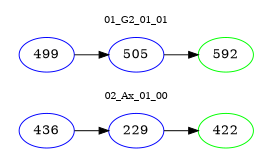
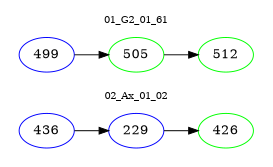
cluster "01_G2_01_01": label "01_G2_01_01" -> "01_G2_01_61"
node "505": color blue -> green
node "592": label "592" -> "512"
cluster "02_Ax_01_00": label "02_Ax_01_00" -> "02_Ax_01_02"
node "422": label "422" -> "426"
